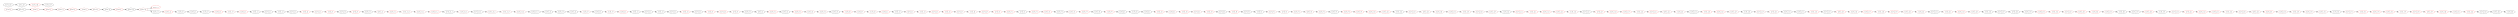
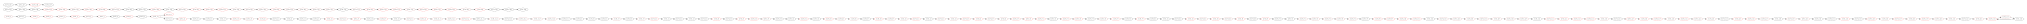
edge "test96_146" -> "test96_147": now "test96_146" -> "test96_144"
